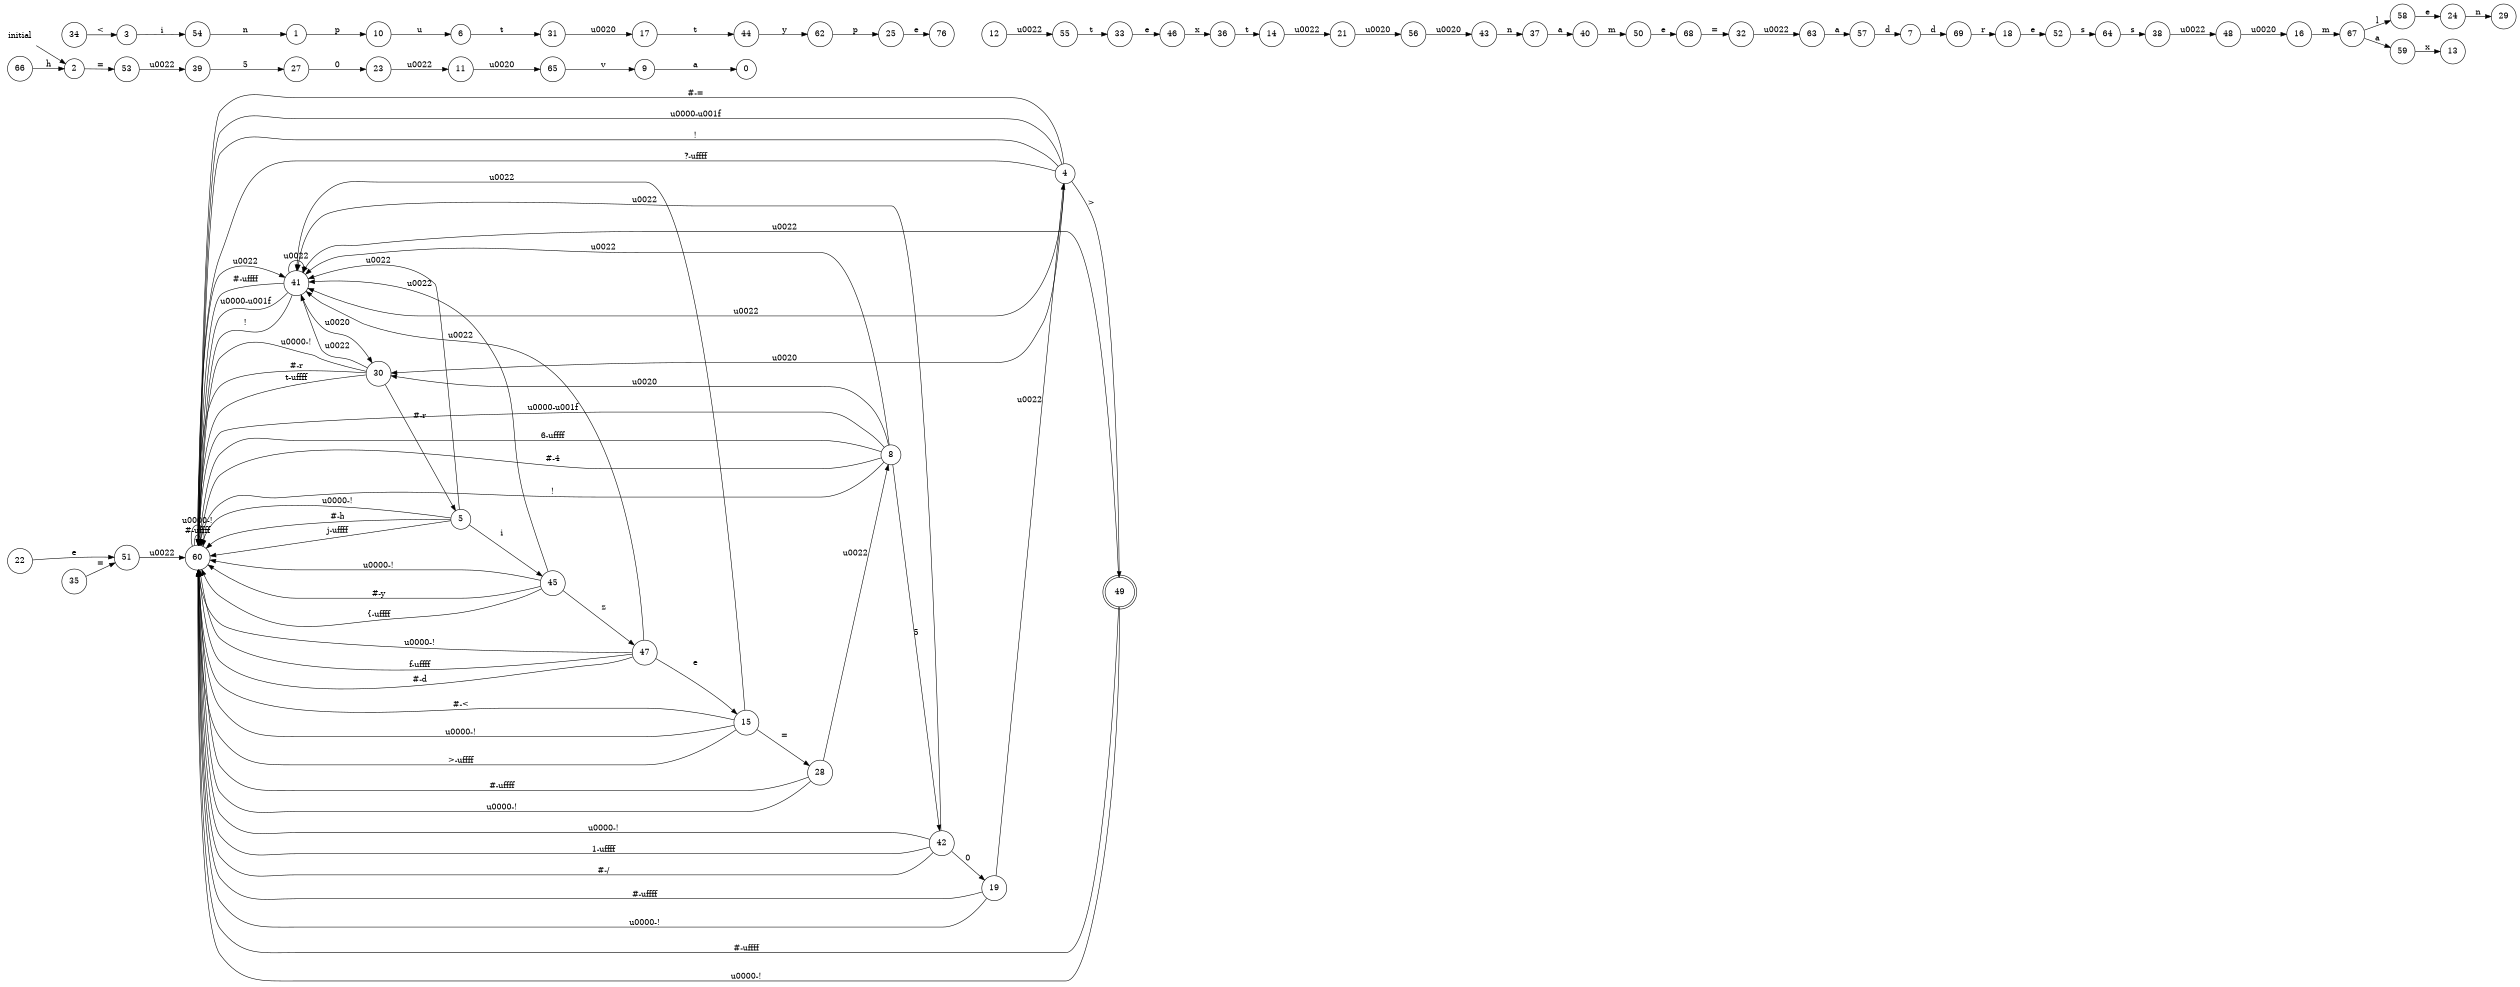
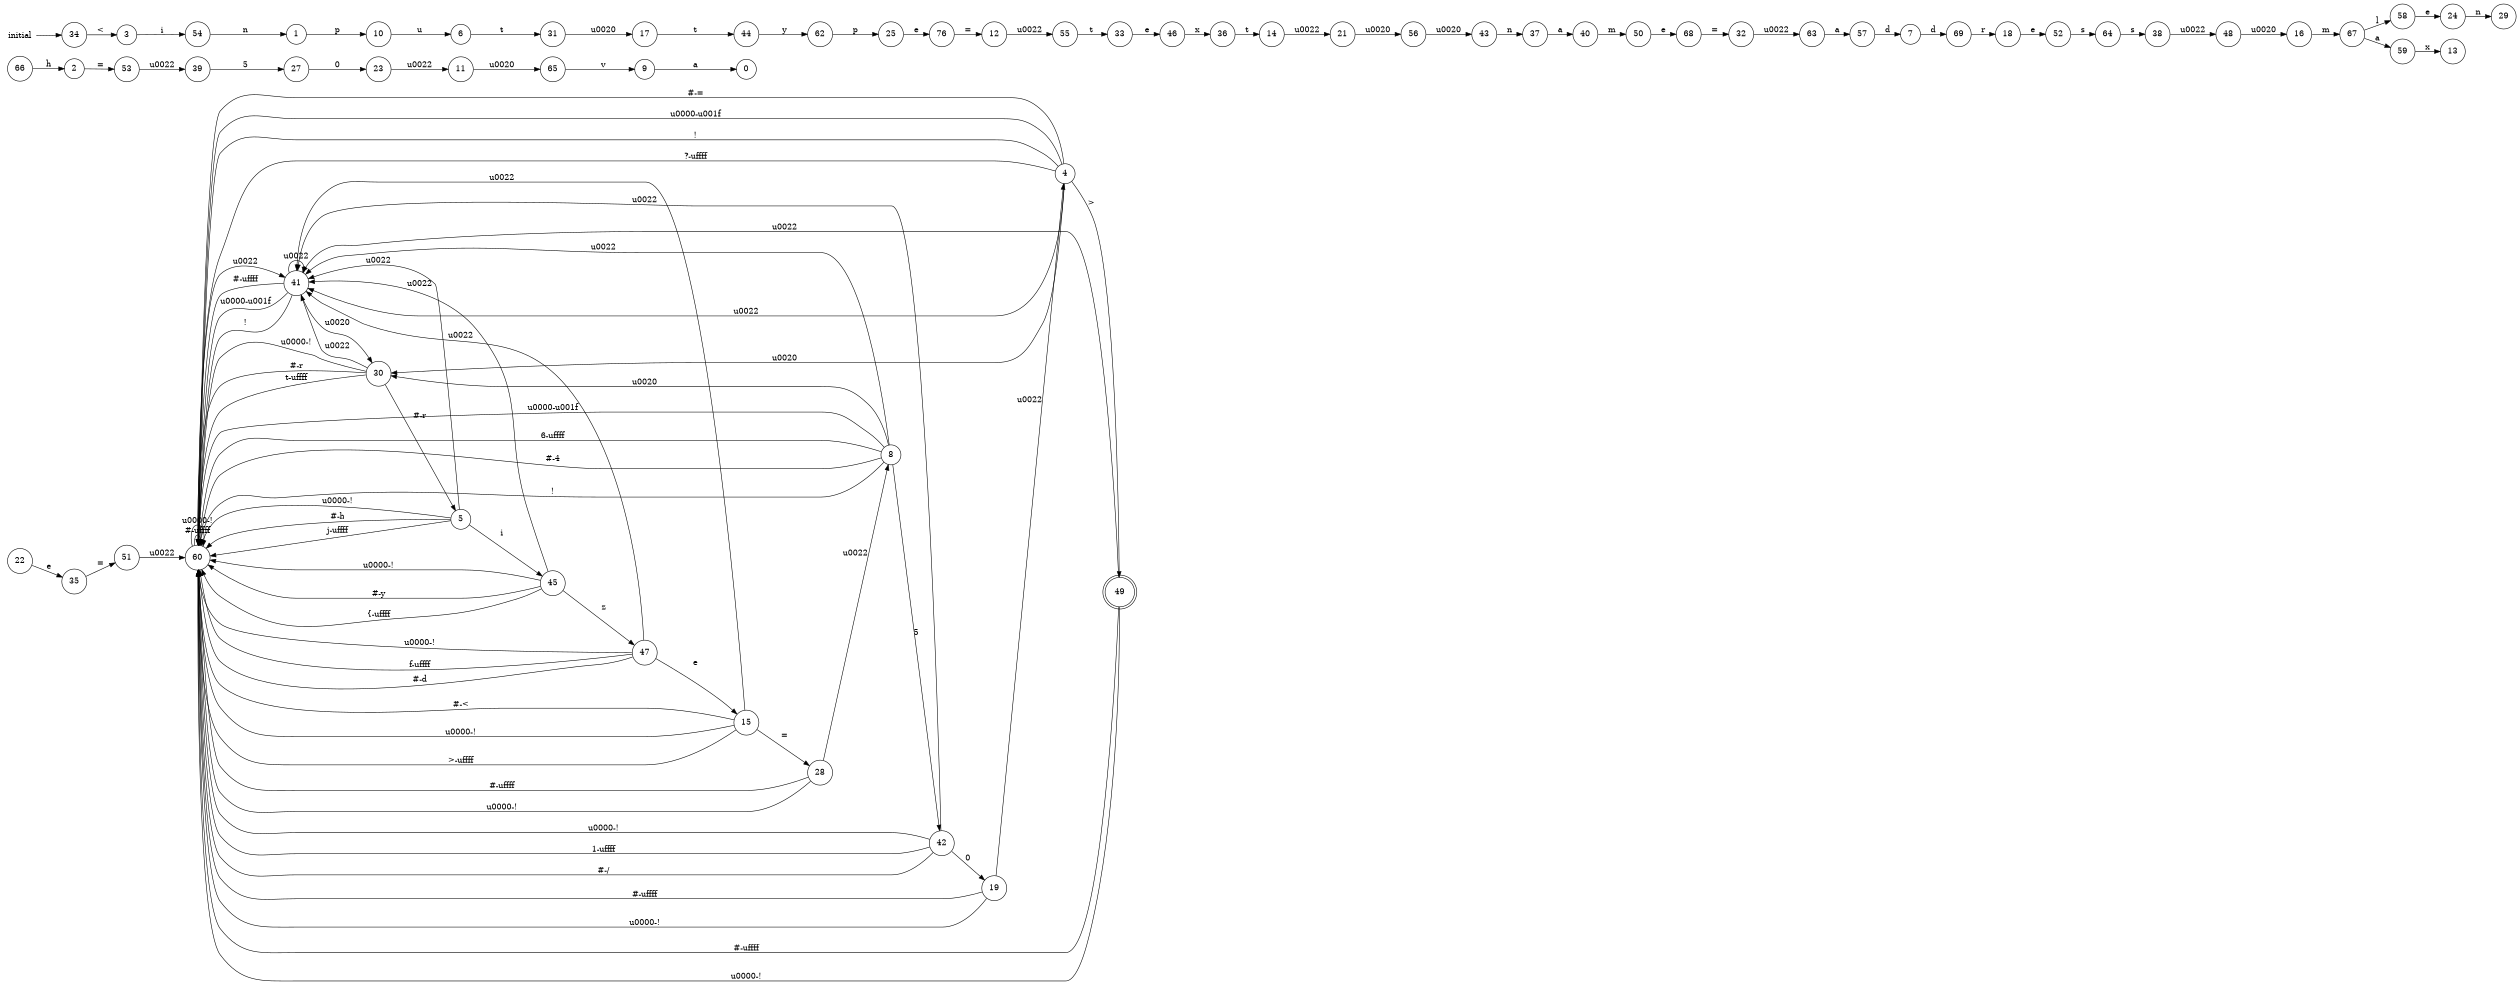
edge "76" -> "12": added, label "="
edge "initial" -> "2": now "initial" -> "34"
edge "22" -> "51": now "22" -> "35"
